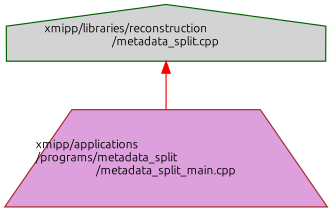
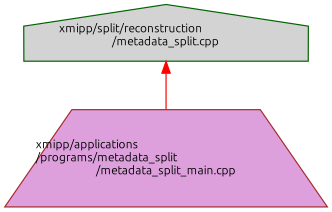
node "xmipp/libraries/reconstruction /metadata_split.cpp": label "xmipp/libraries/reconstruction /metadata_split.cpp" -> "xmipp/split/reconstruction /metadata_split.cpp"
